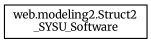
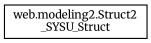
node "web.modeling2.Struct2 _SYSU_Software": label "web.modeling2.Struct2 _SYSU_Software" -> "web.modeling2.Struct2 _SYSU_Struct"
